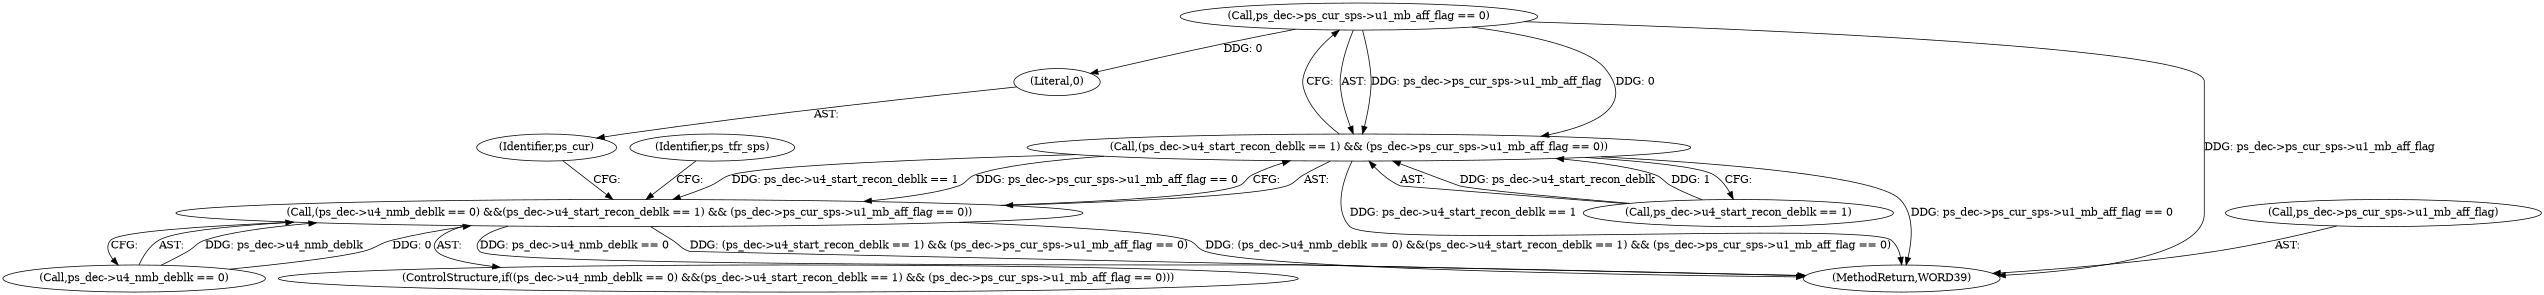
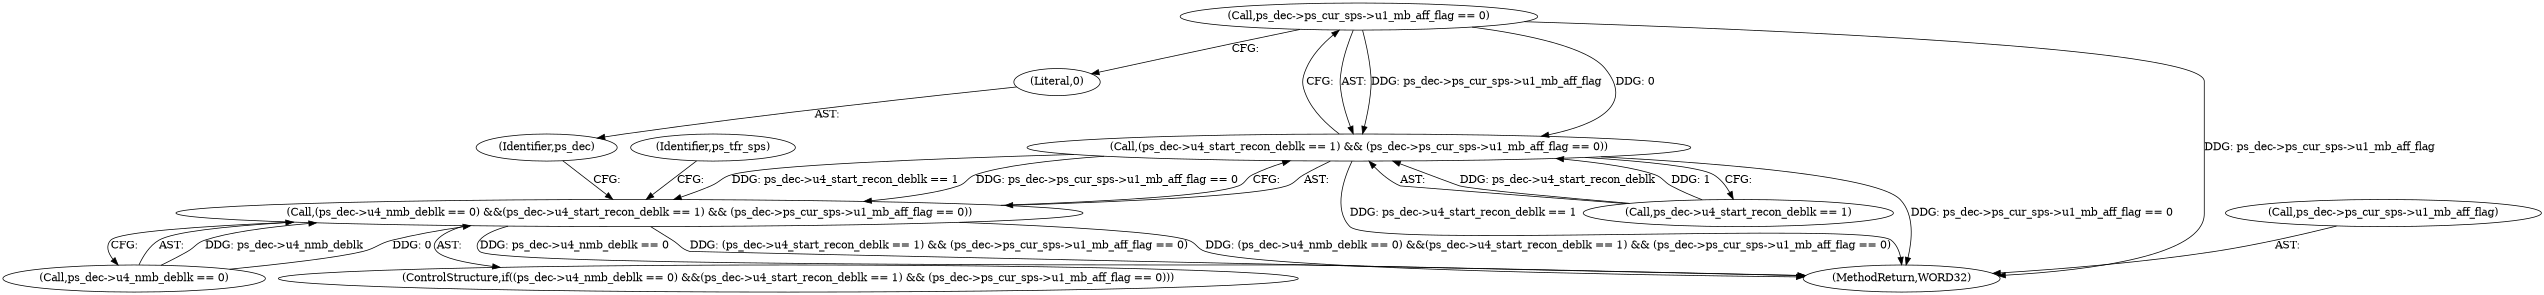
edge "(Call,ps_dec->ps_cur_sps->u1_mb_aff_flag == 0)" -> "(Literal,0)": label "DDG: 0" -> "CFG: "
node "(Identifier,ps_cur)": label "(Identifier,ps_cur)" -> "(Identifier,ps_dec)"
node "(MethodReturn,WORD39)": label "(MethodReturn,WORD39)" -> "(MethodReturn,WORD32)"
